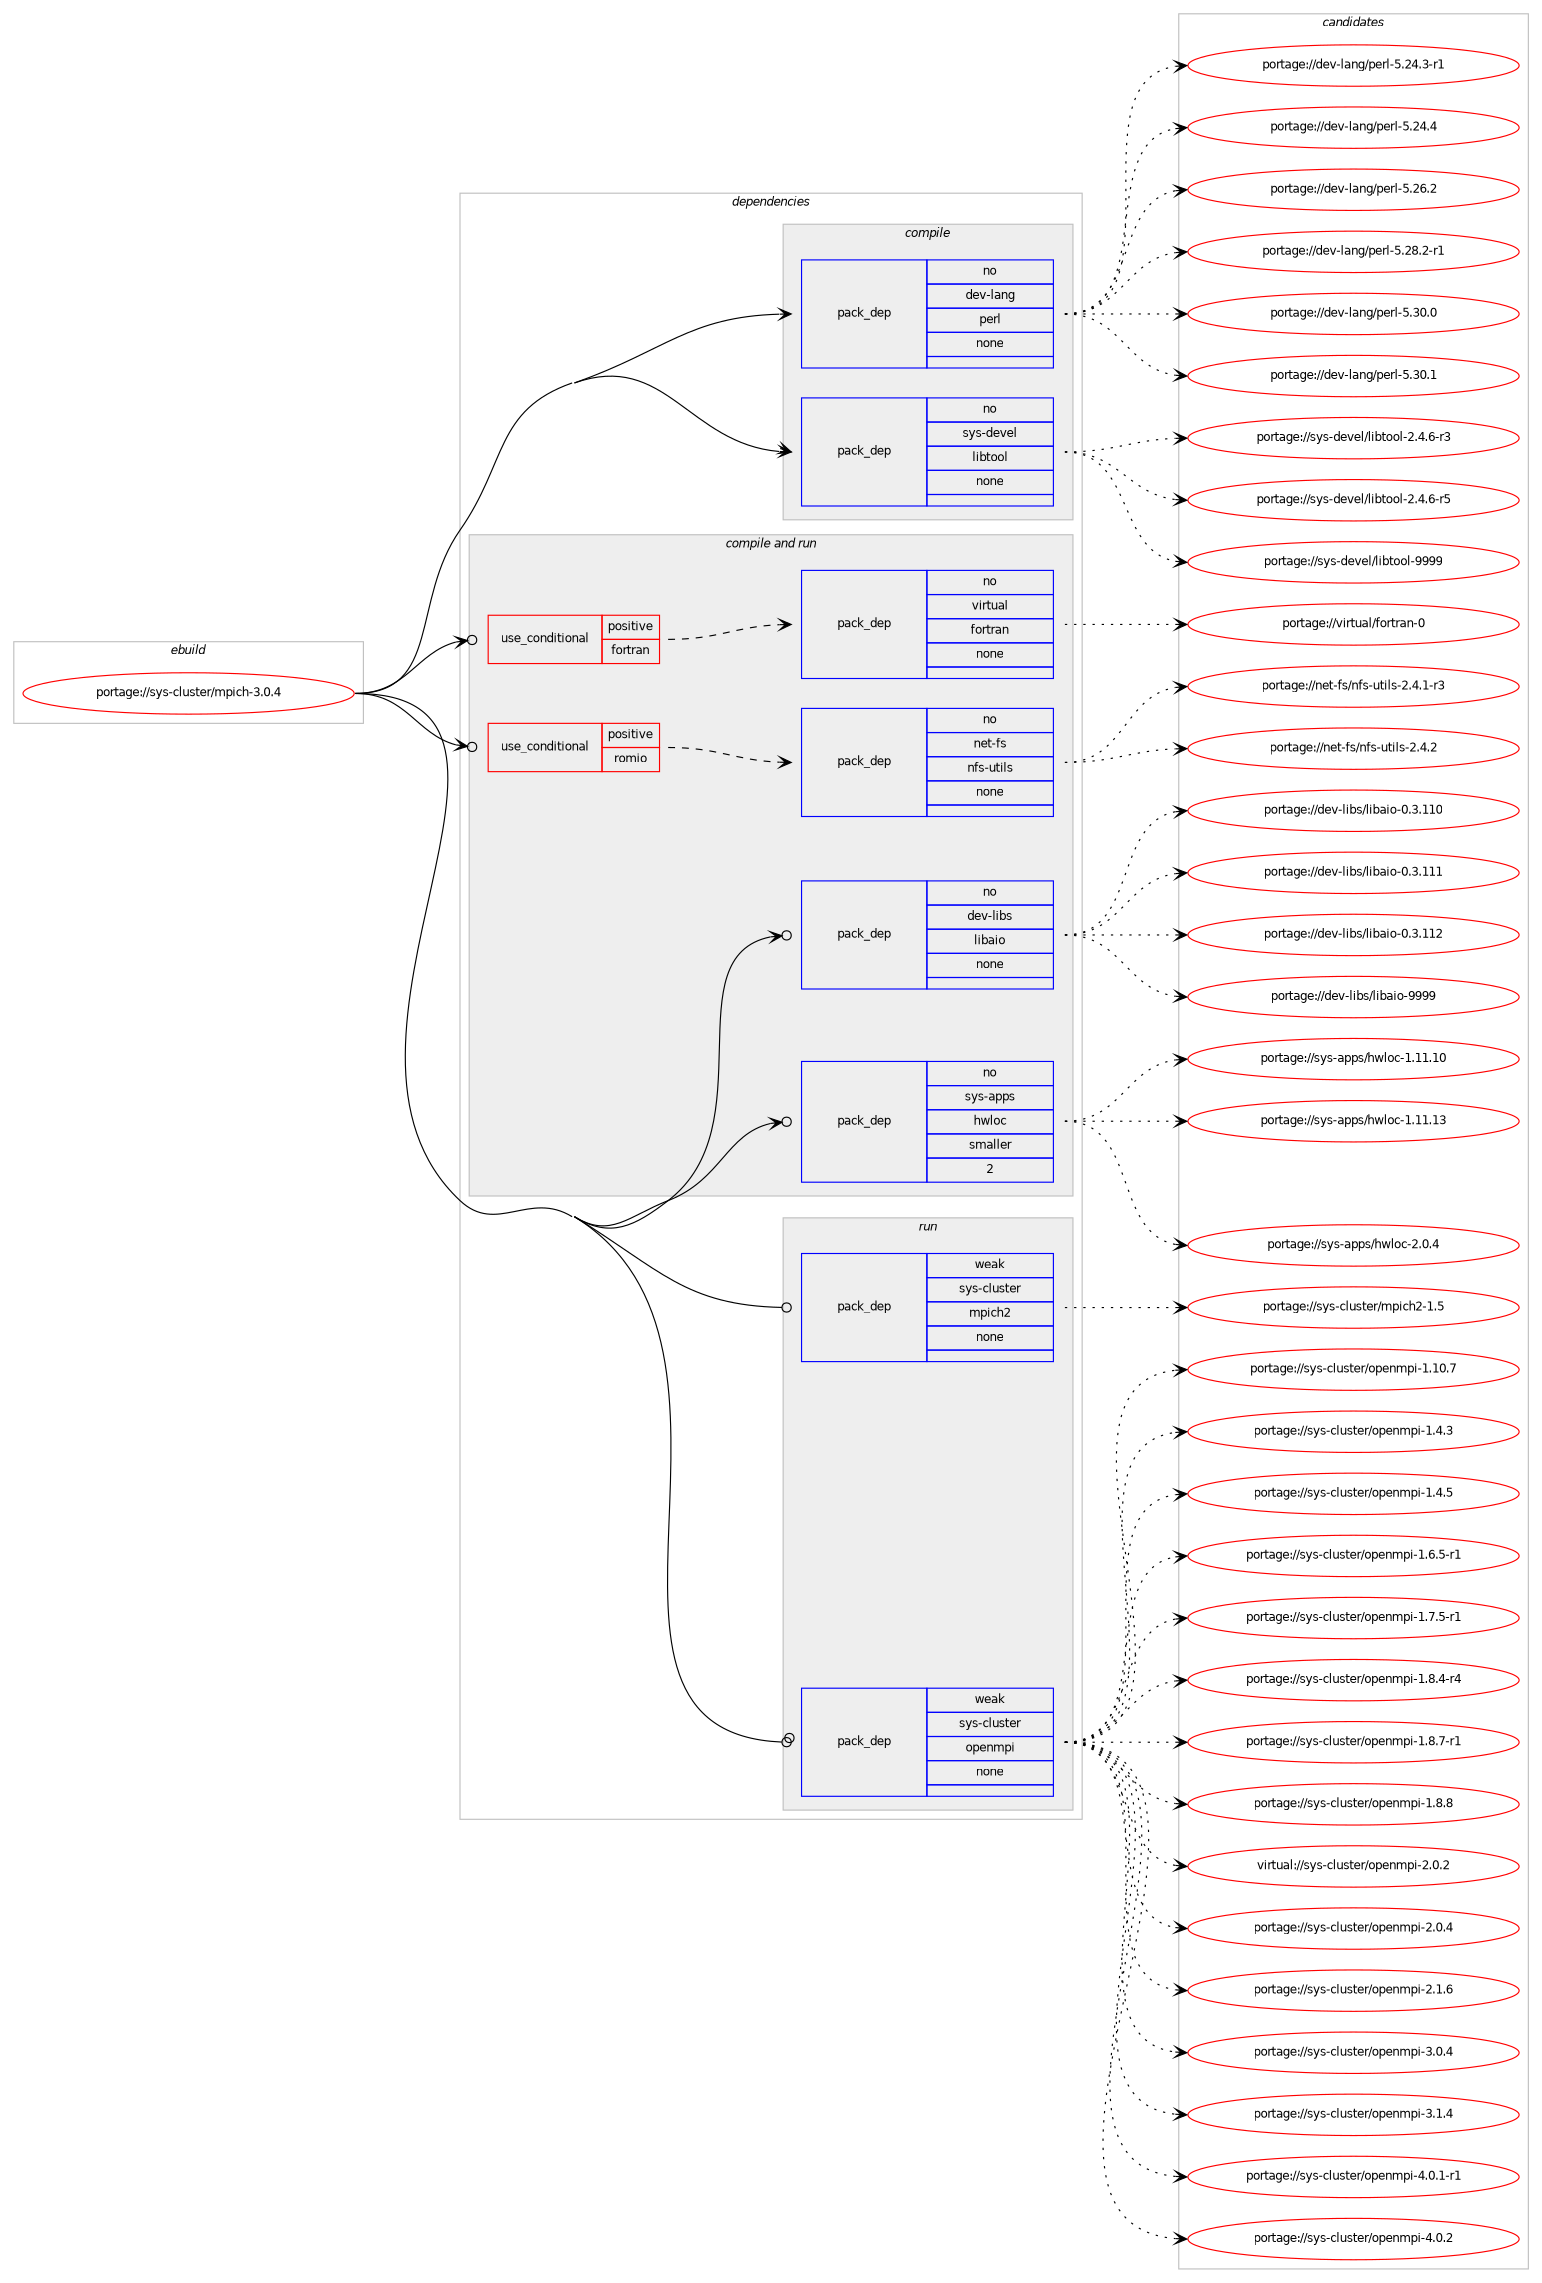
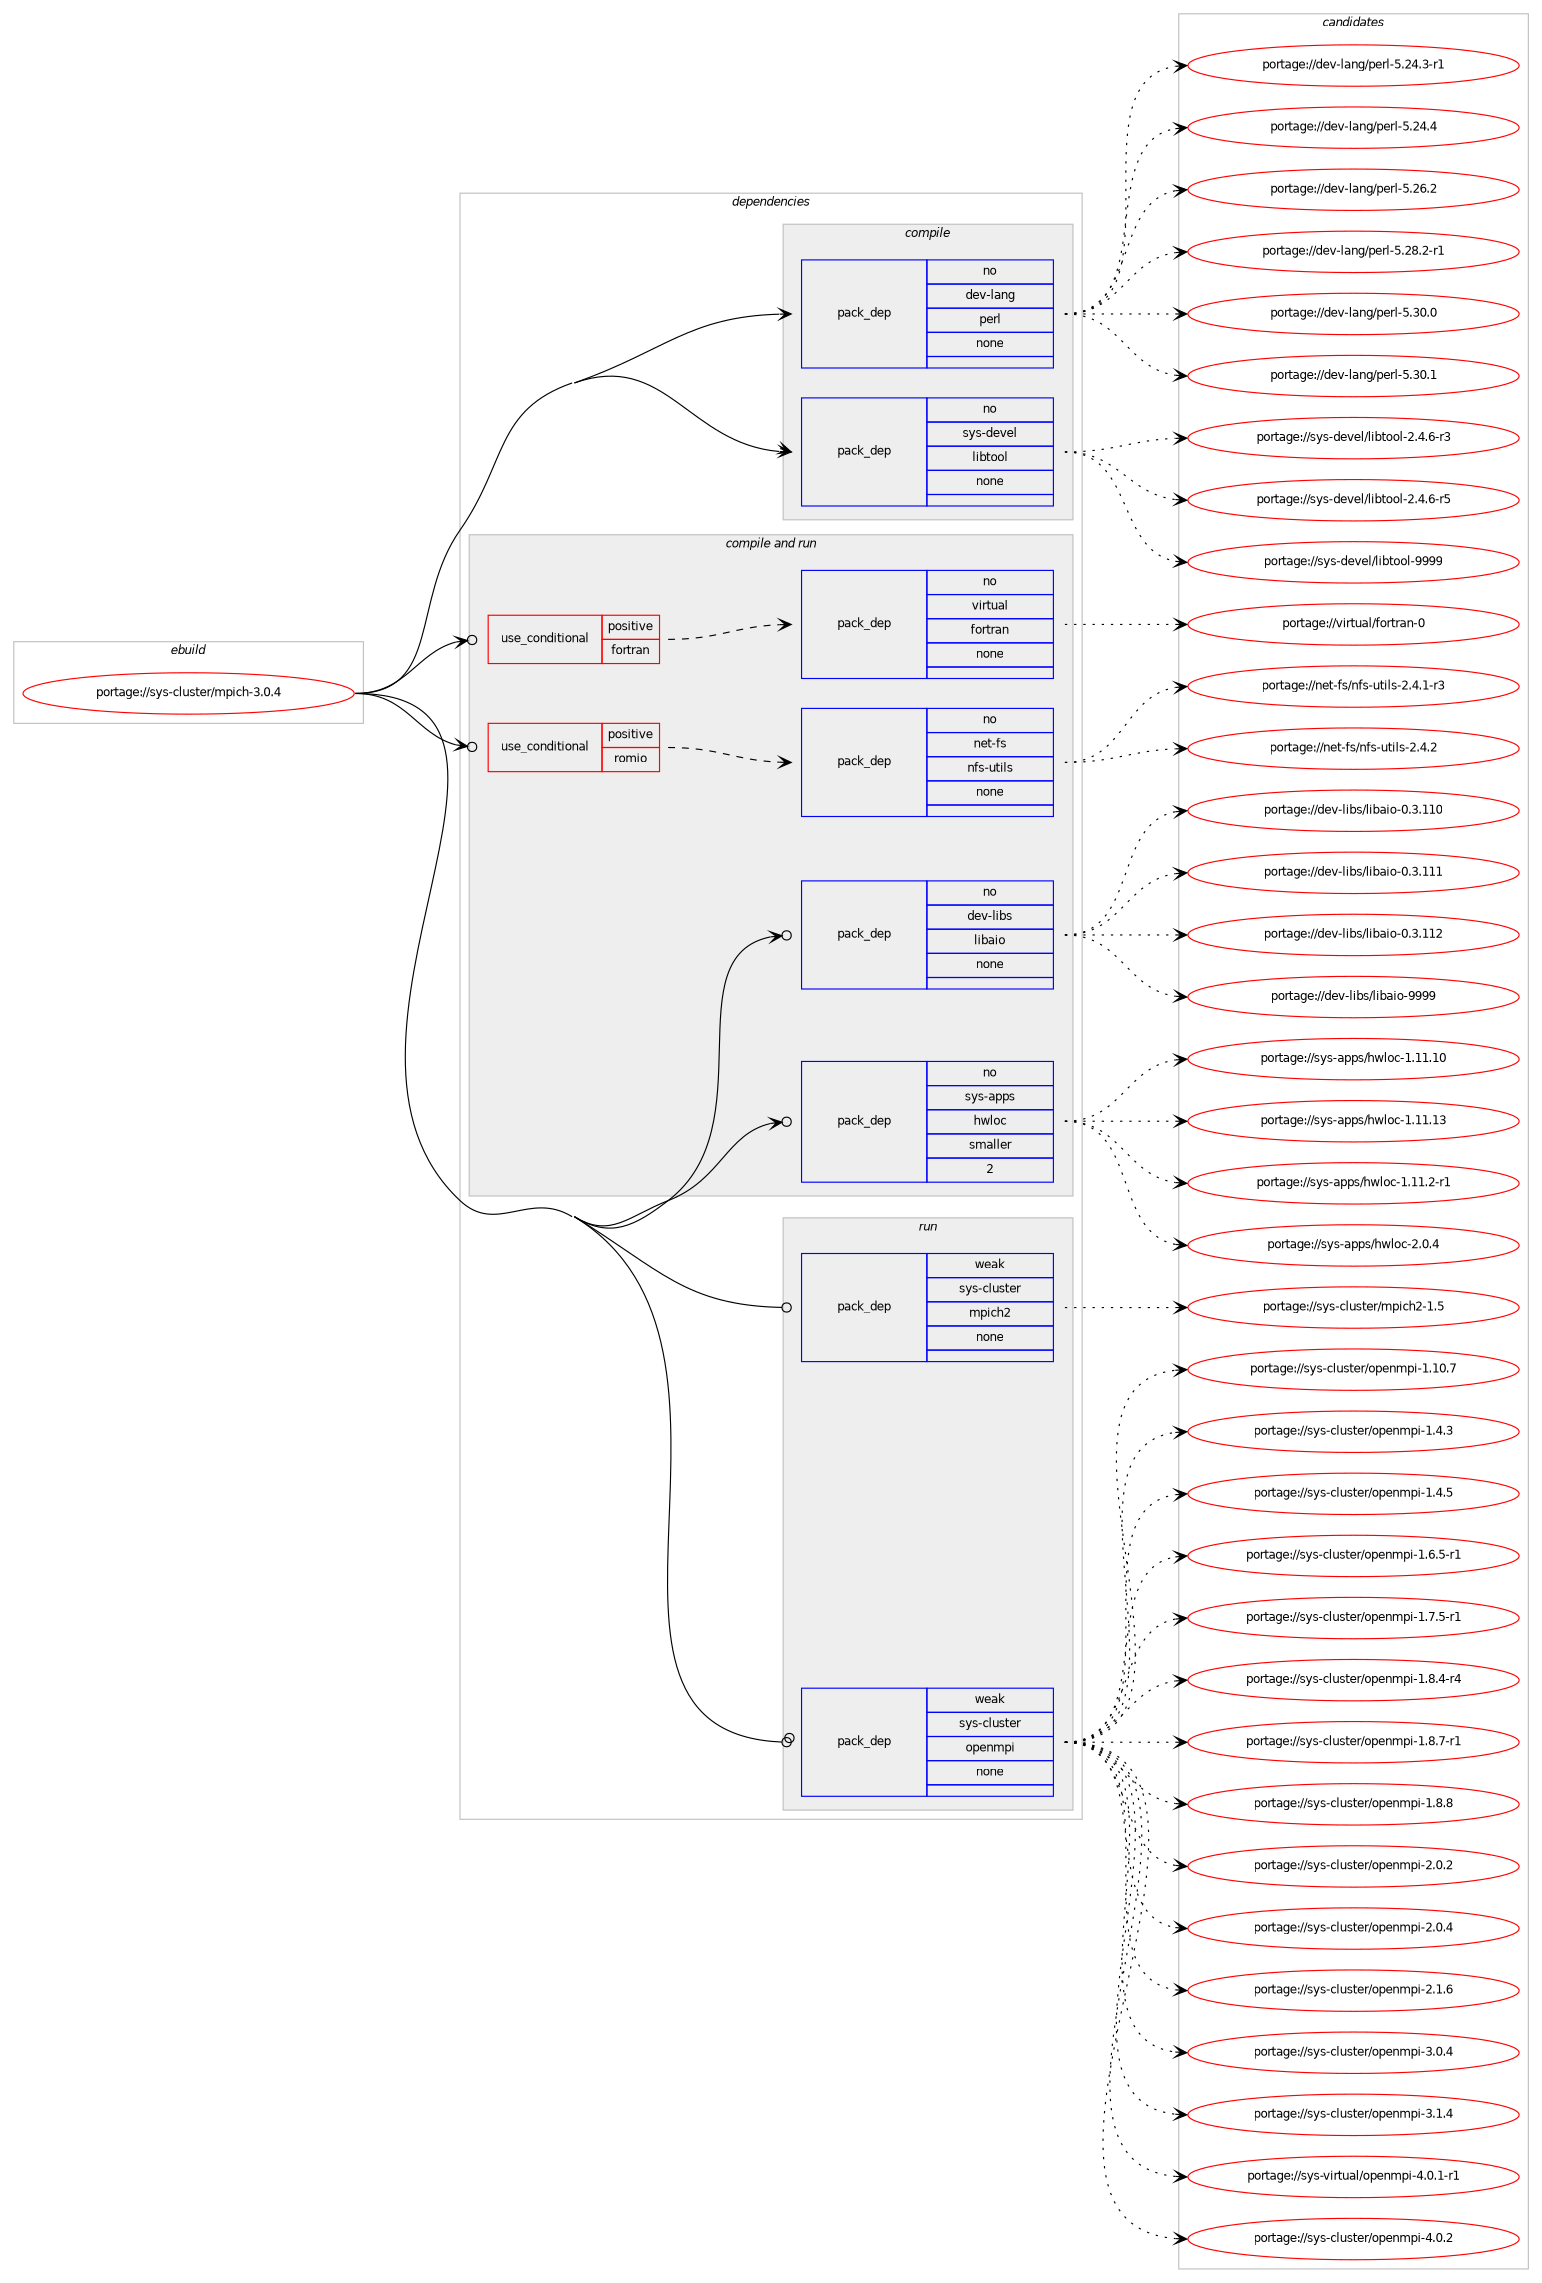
node "portage://sys-apps/hwloc-1.11.2-r1": added
node "virtual://sys-cluster/openmpi-2.0.2": label "virtual://sys-cluster/openmpi-2.0.2" -> "portage://sys-cluster/openmpi-2.0.2"
node "portage://sys-cluster/openmpi-4.0.1-r1": label "portage://sys-cluster/openmpi-4.0.1-r1" -> "portage://sys-virtual/openmpi-4.0.1-r1"
